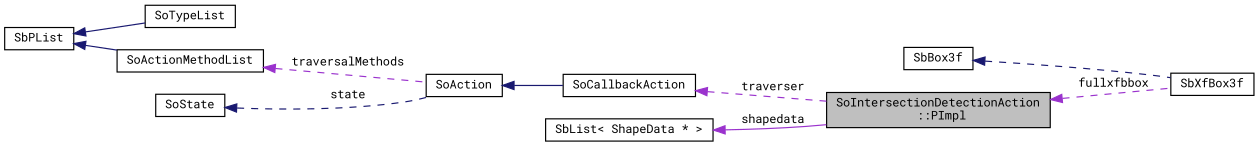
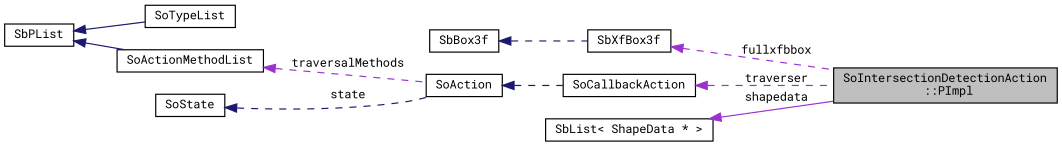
edge "SoCallbackAction" -> "SoAction": style solid -> dashed
edge "SbXfBox3f" -> "SoIntersectionDetectionAction ::PImpl": reversed
